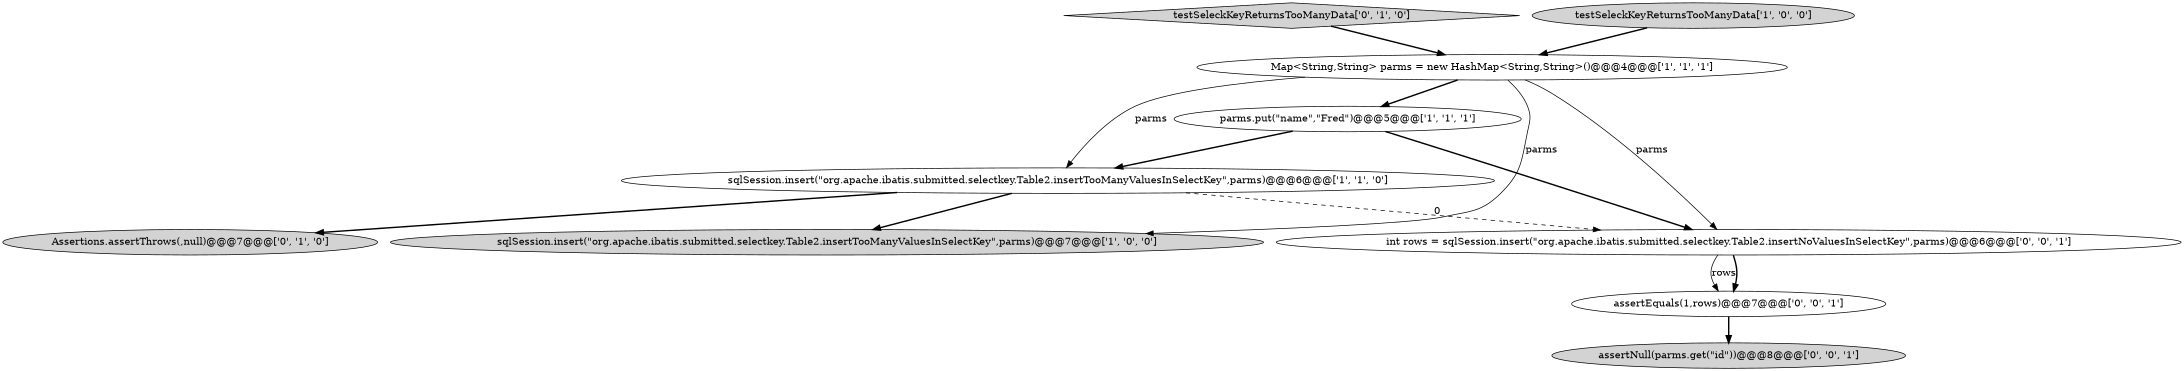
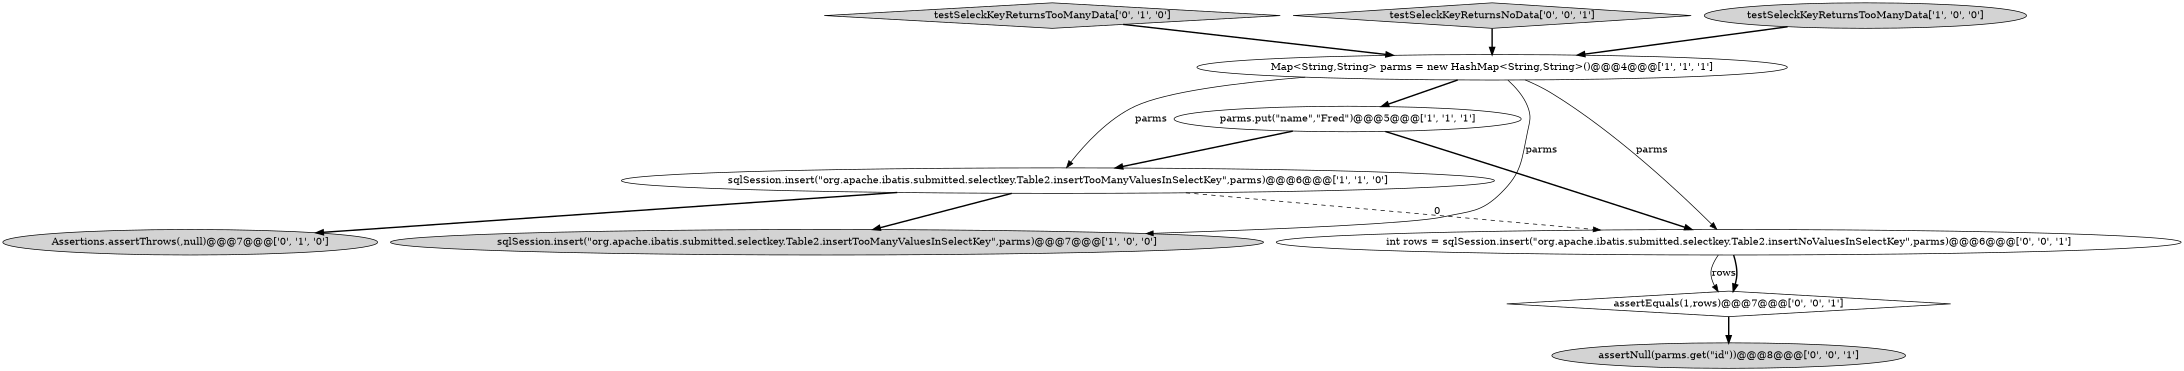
node "testSeleckKeyReturnsNoData['0', '0', '1']": added
node "assertEquals(1,rows)@@@7@@@['0', '0', '1']": shape ellipse -> diamond
